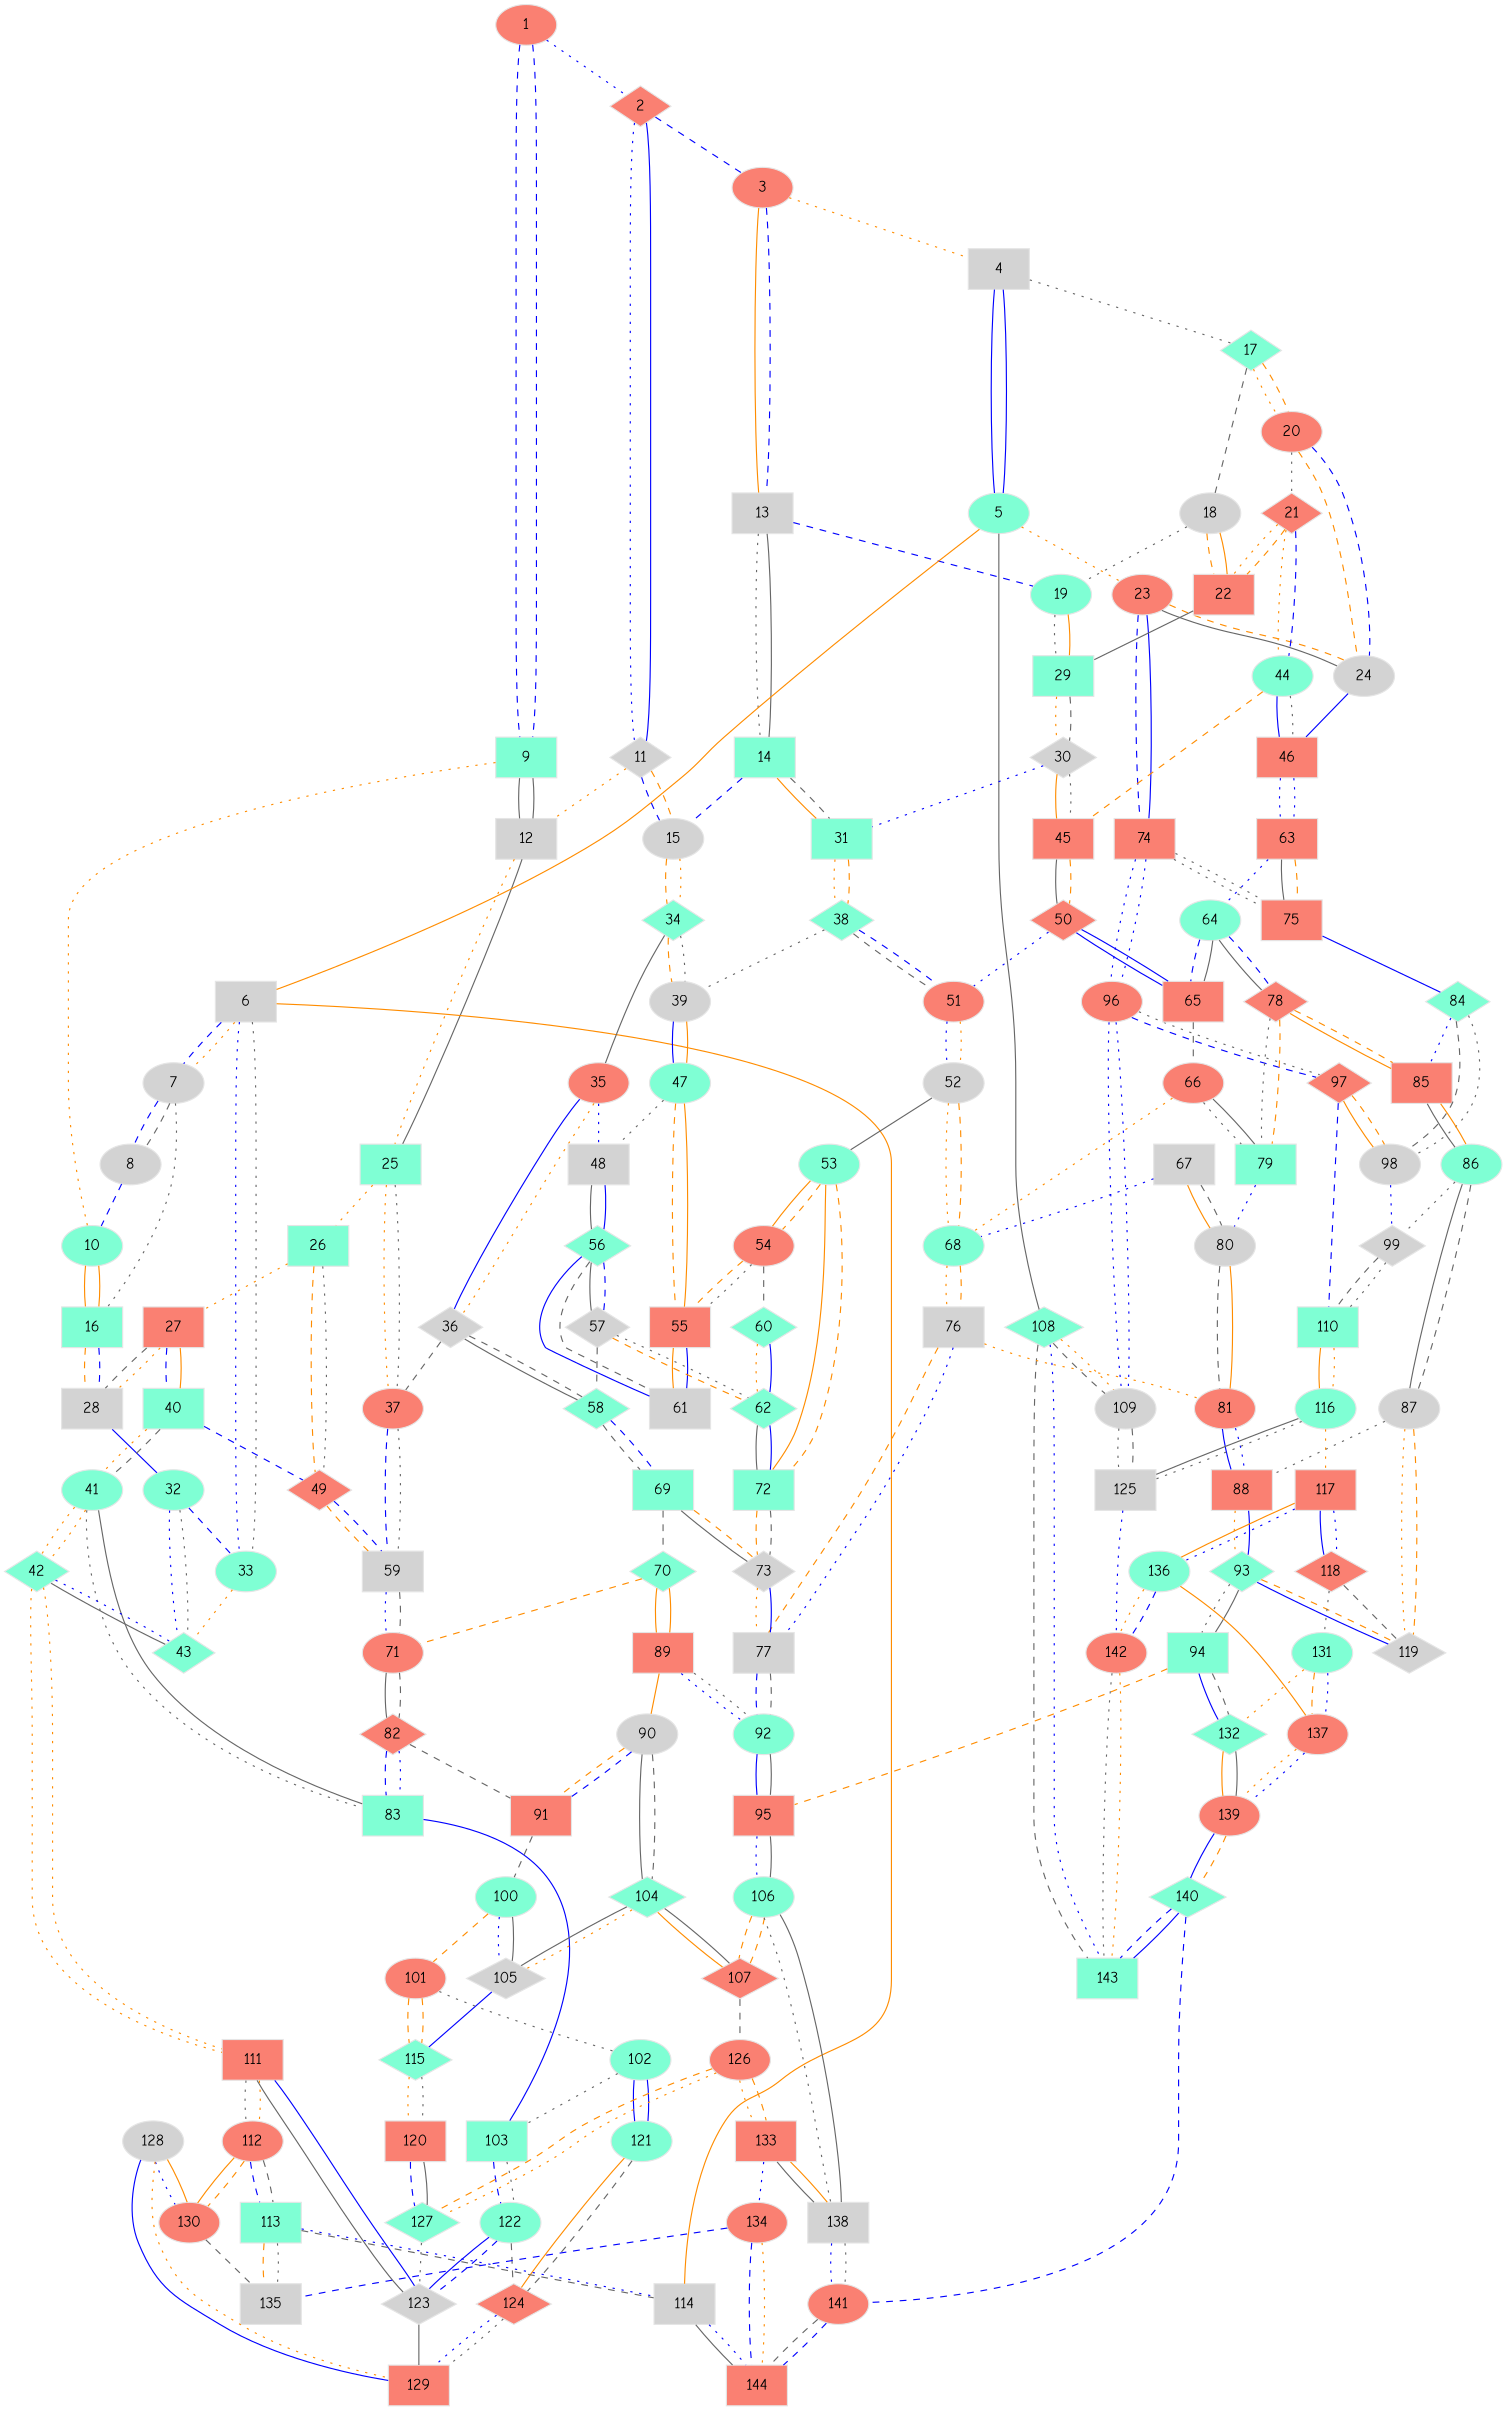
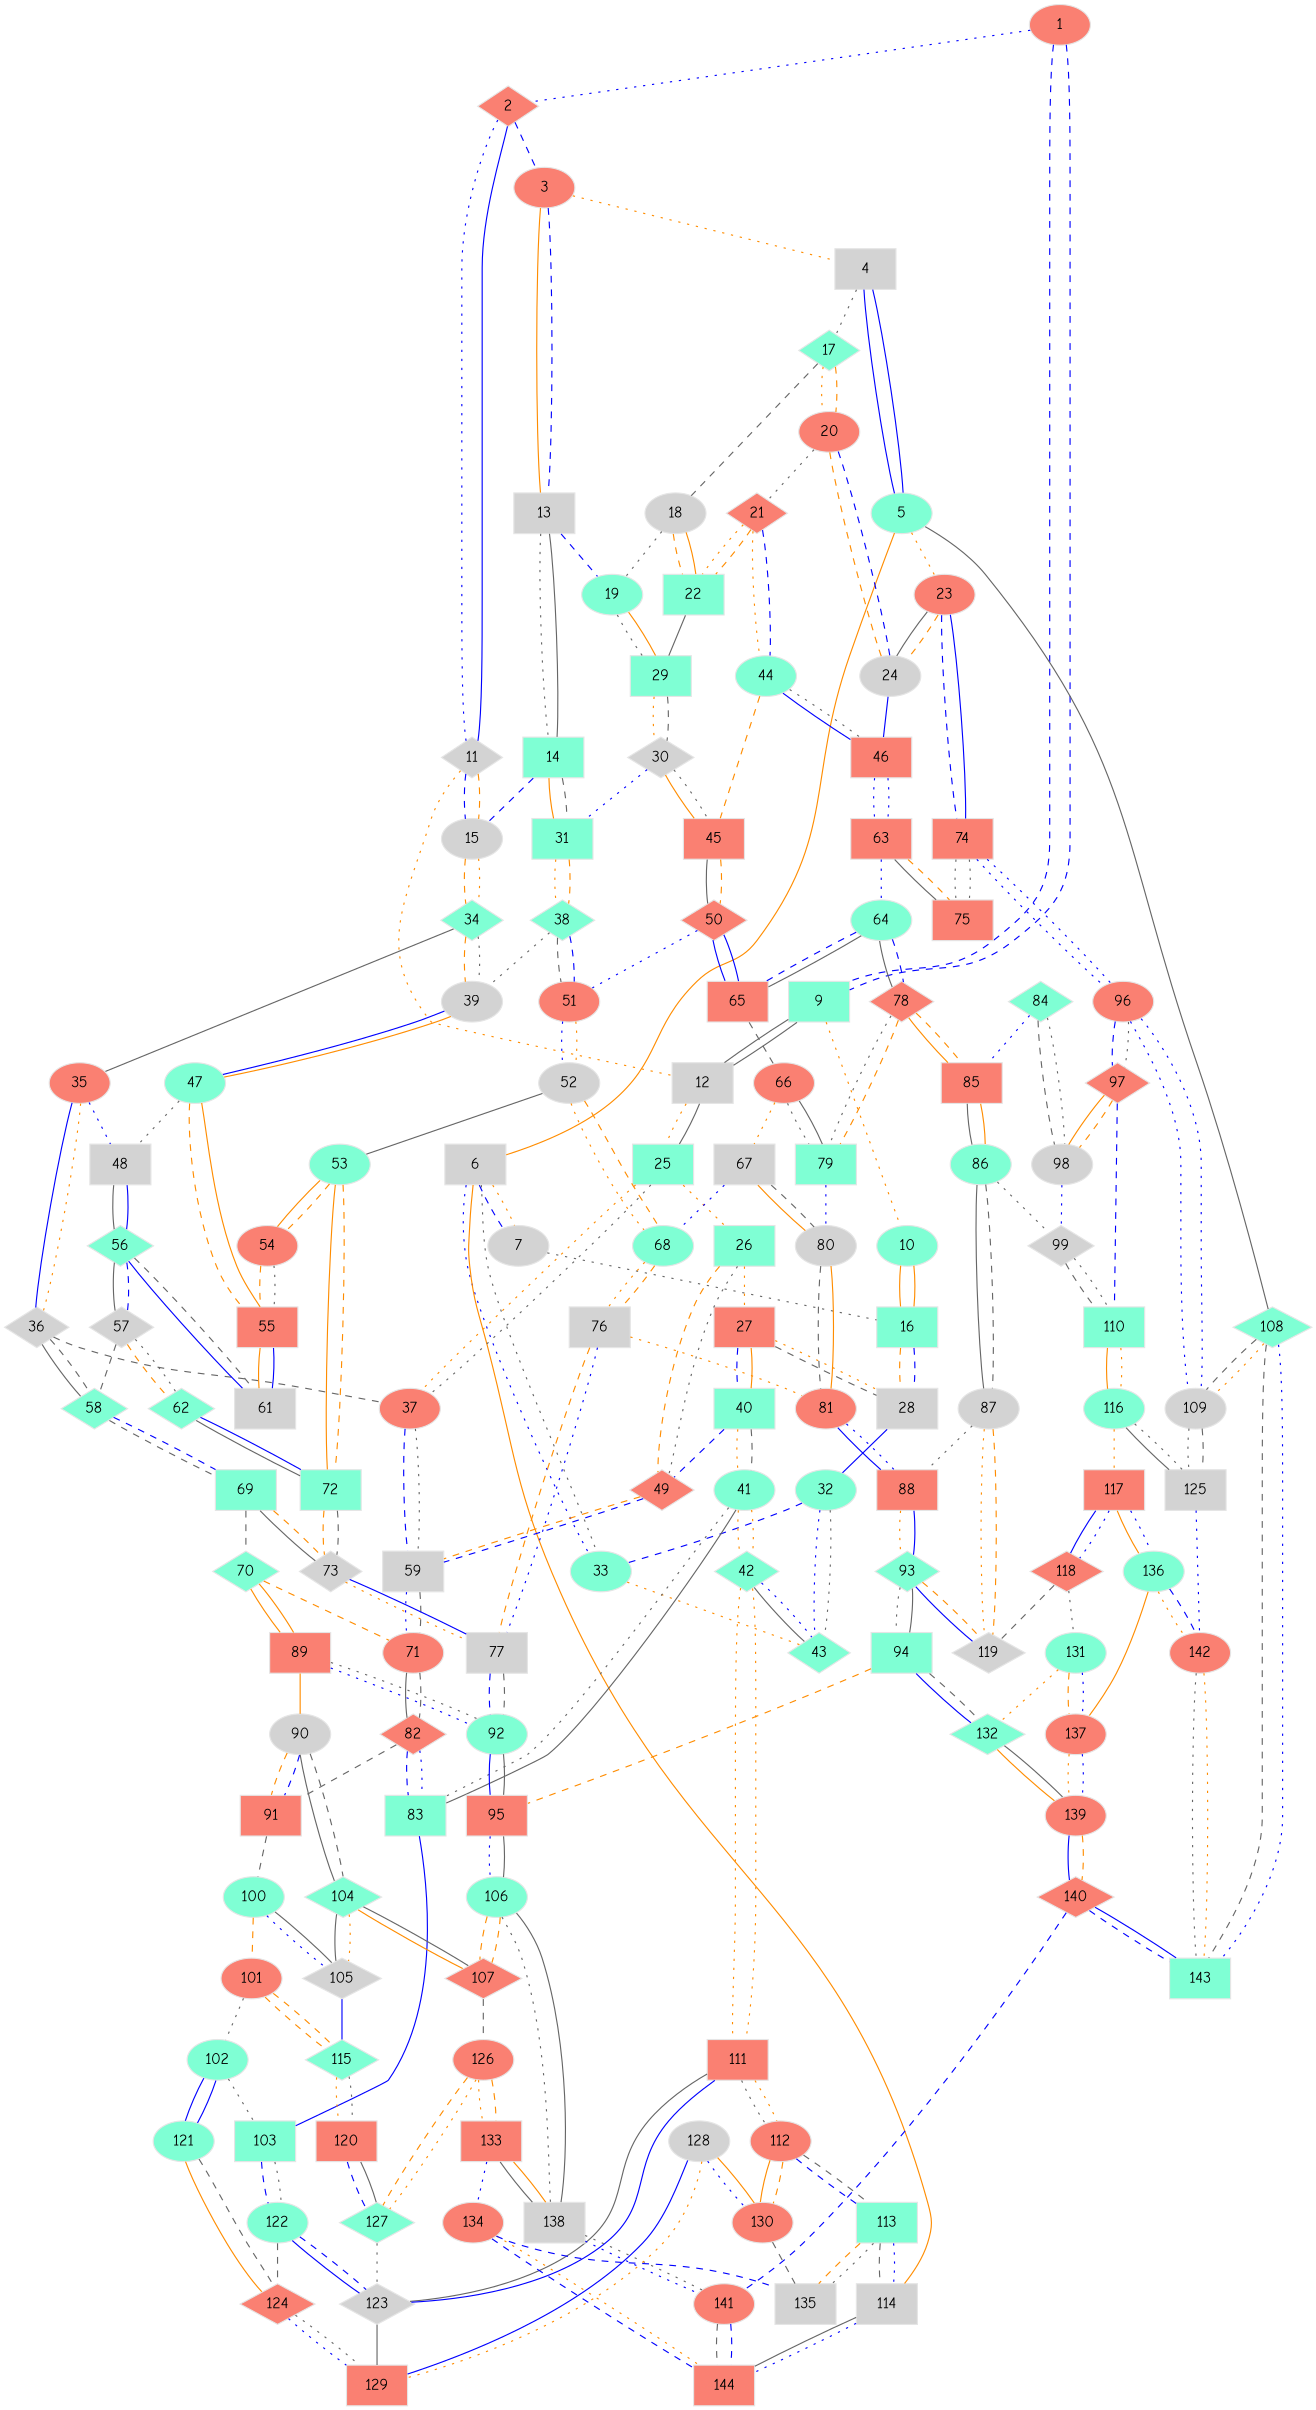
node "22": fillcolor salmon -> aquamarine
edge "75" -- "84": removed
node "8": removed
edge "66" -- "68": now "66" -- "67"
node "60": removed
node "140": fillcolor aquamarine -> salmon
